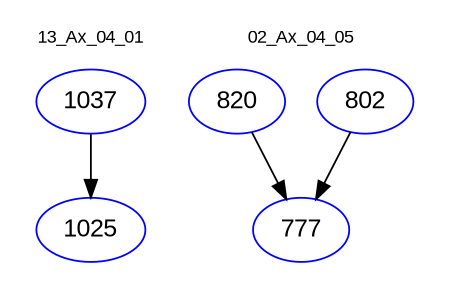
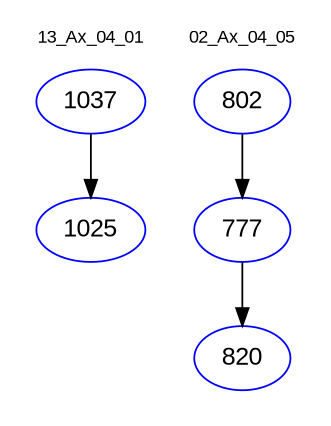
edge "820" -> "777": reversed
